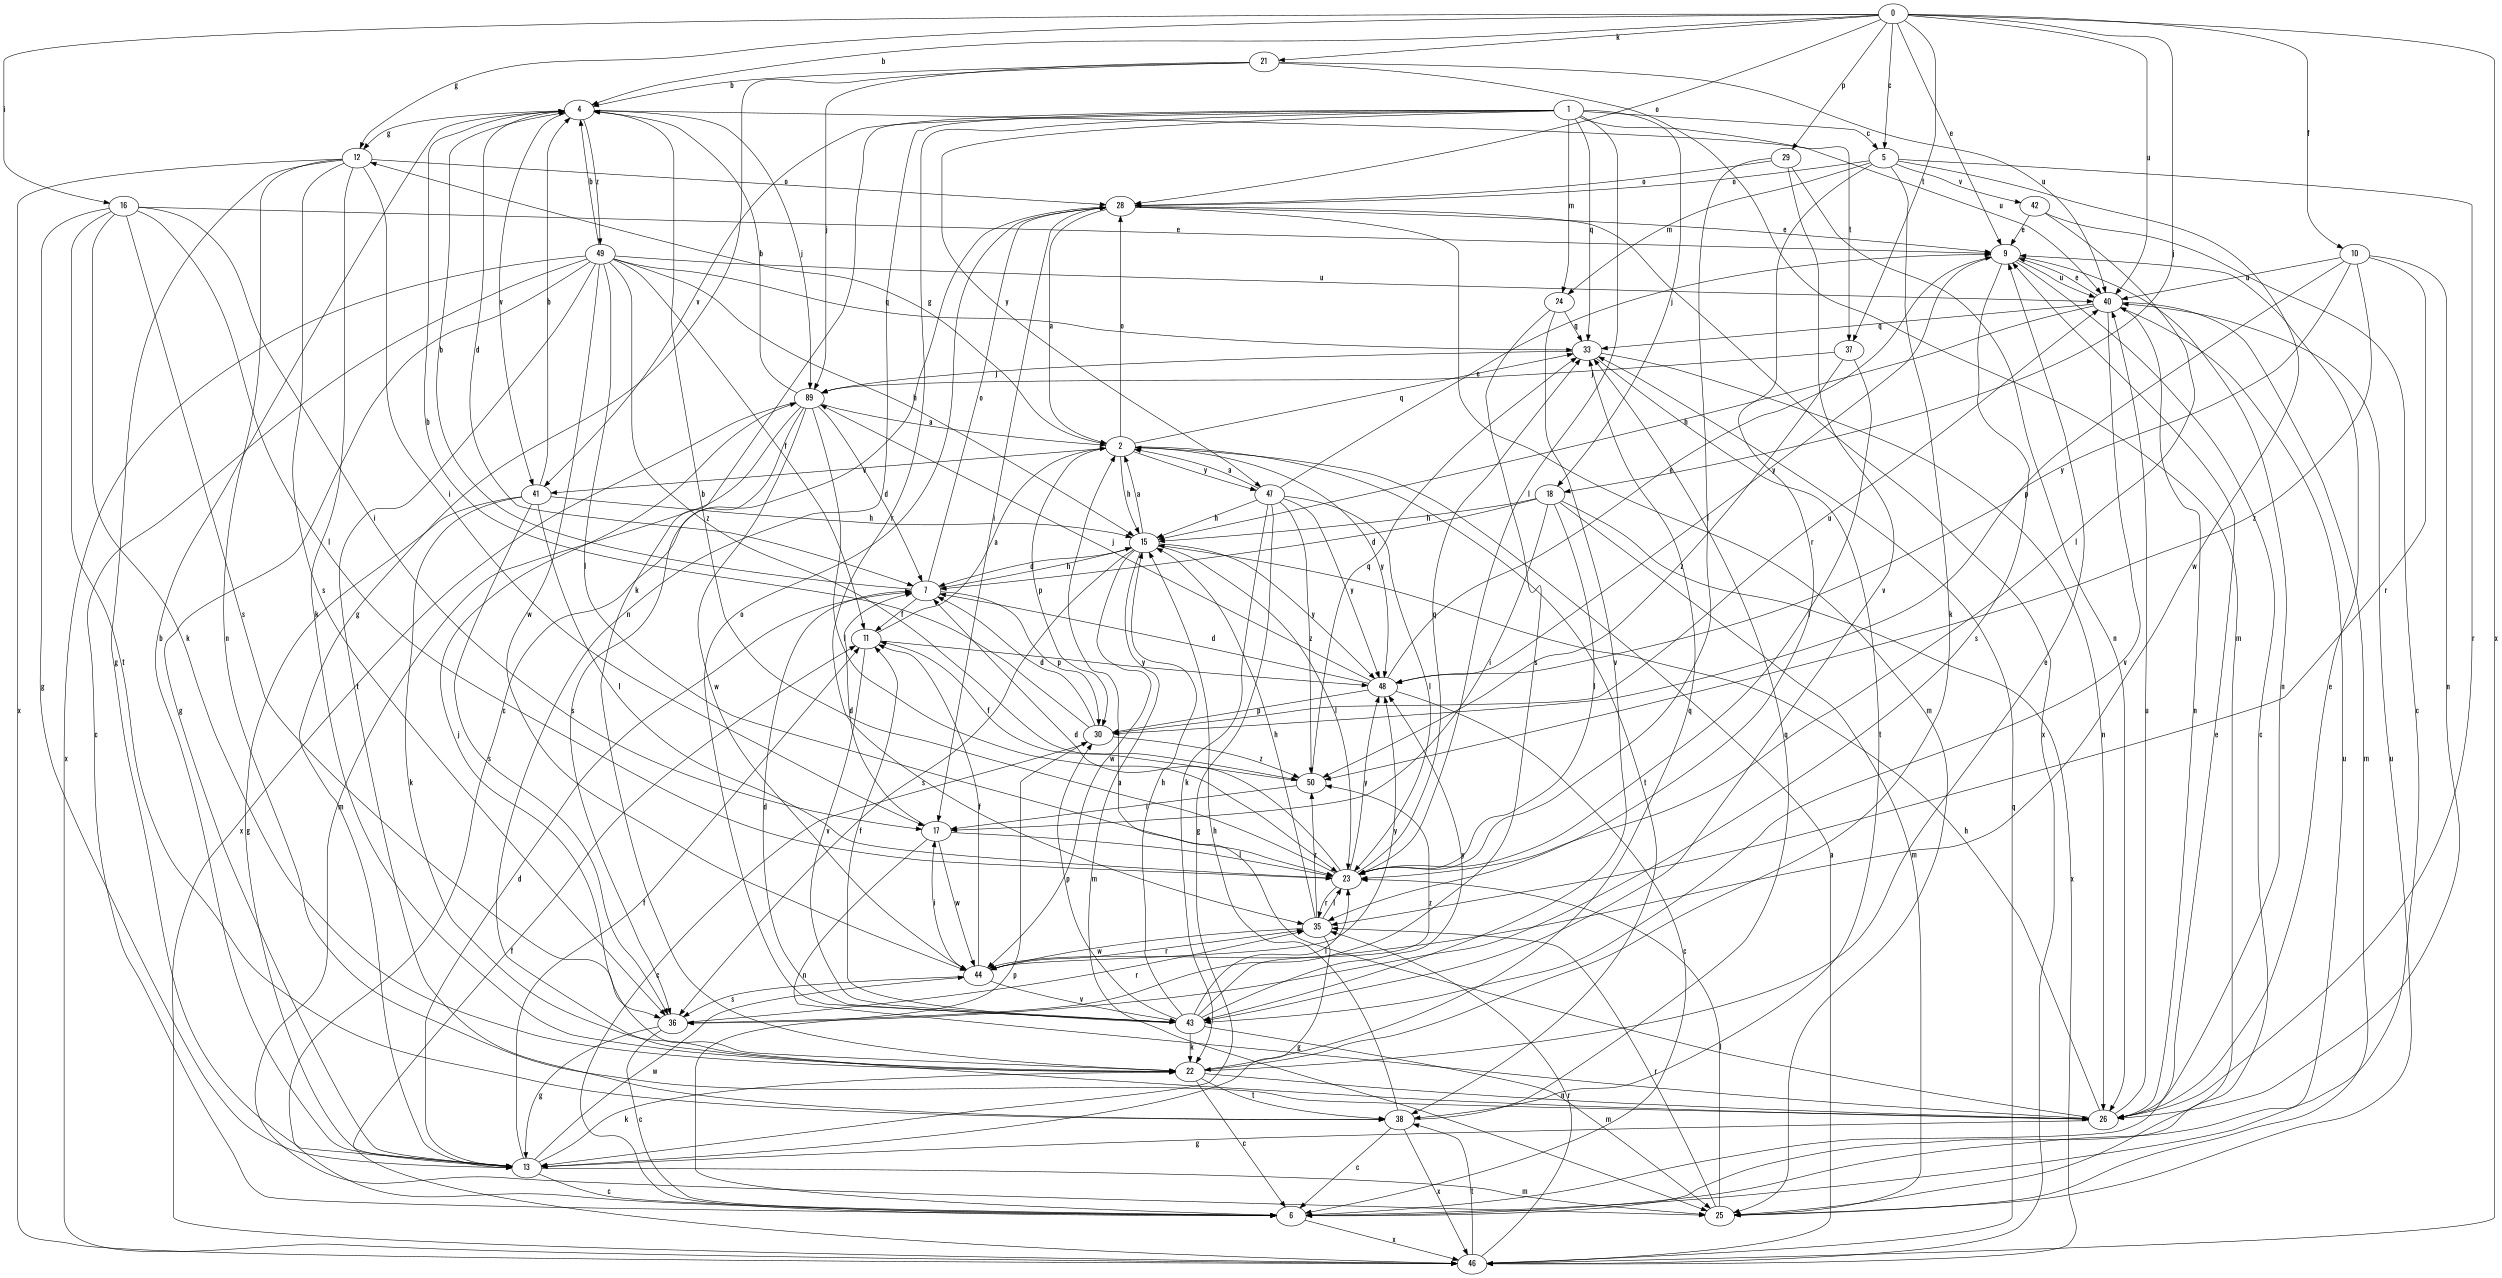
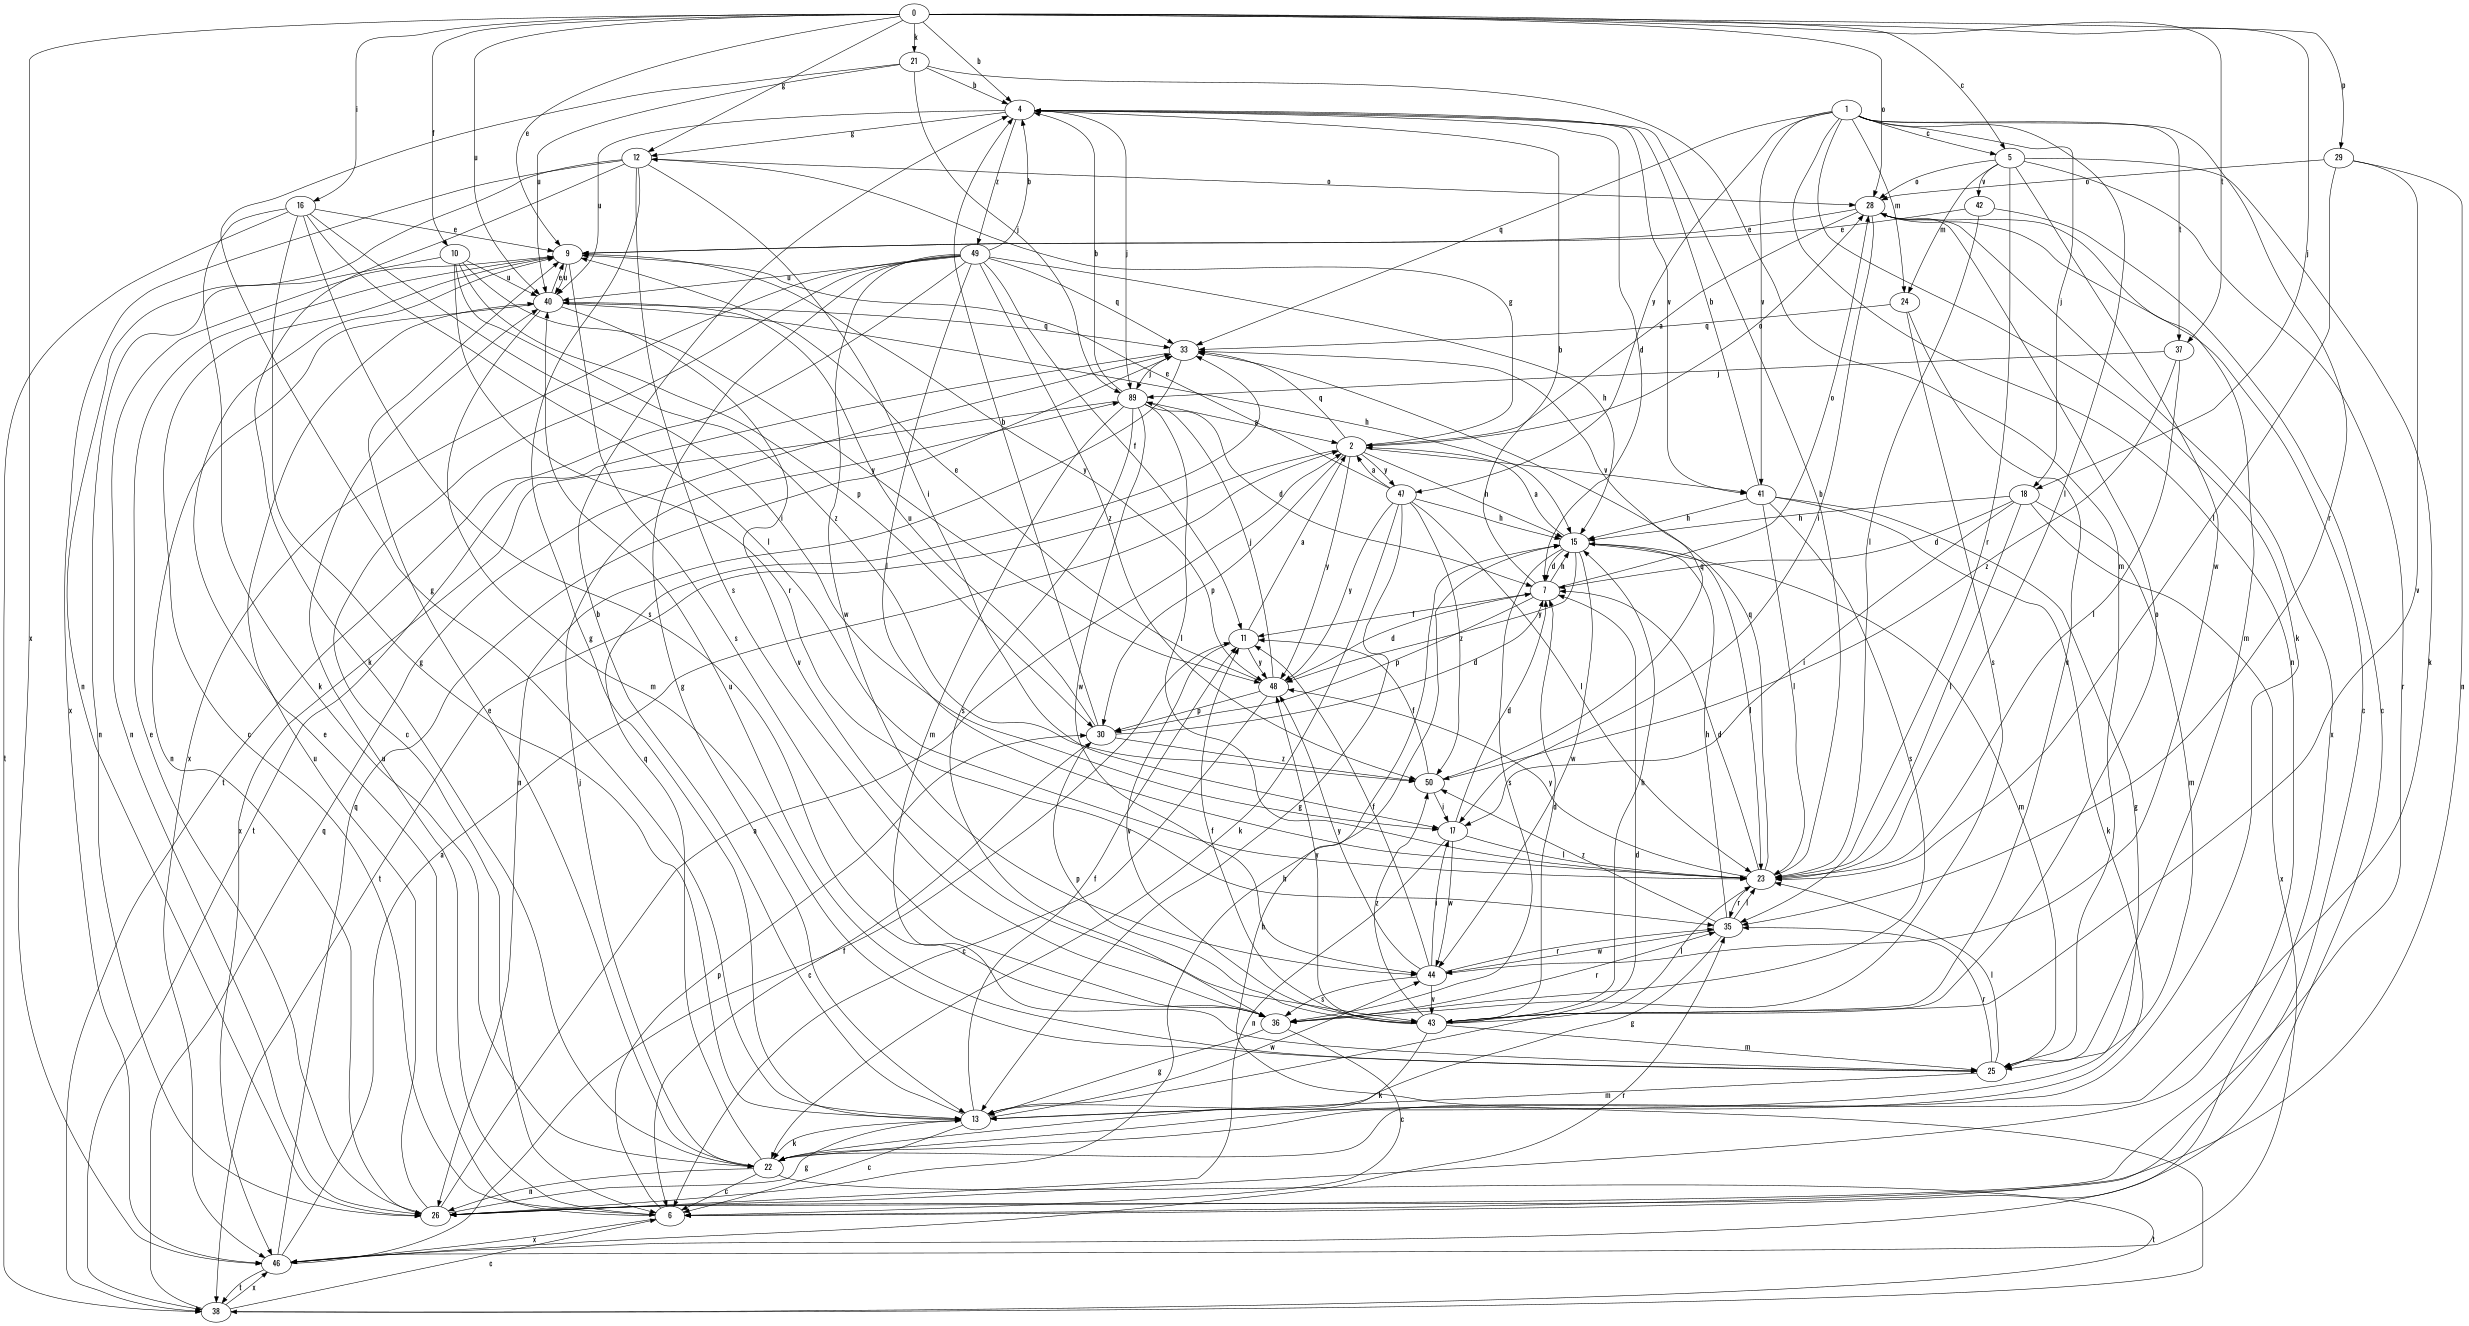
edge "13" -> "25": reversed
